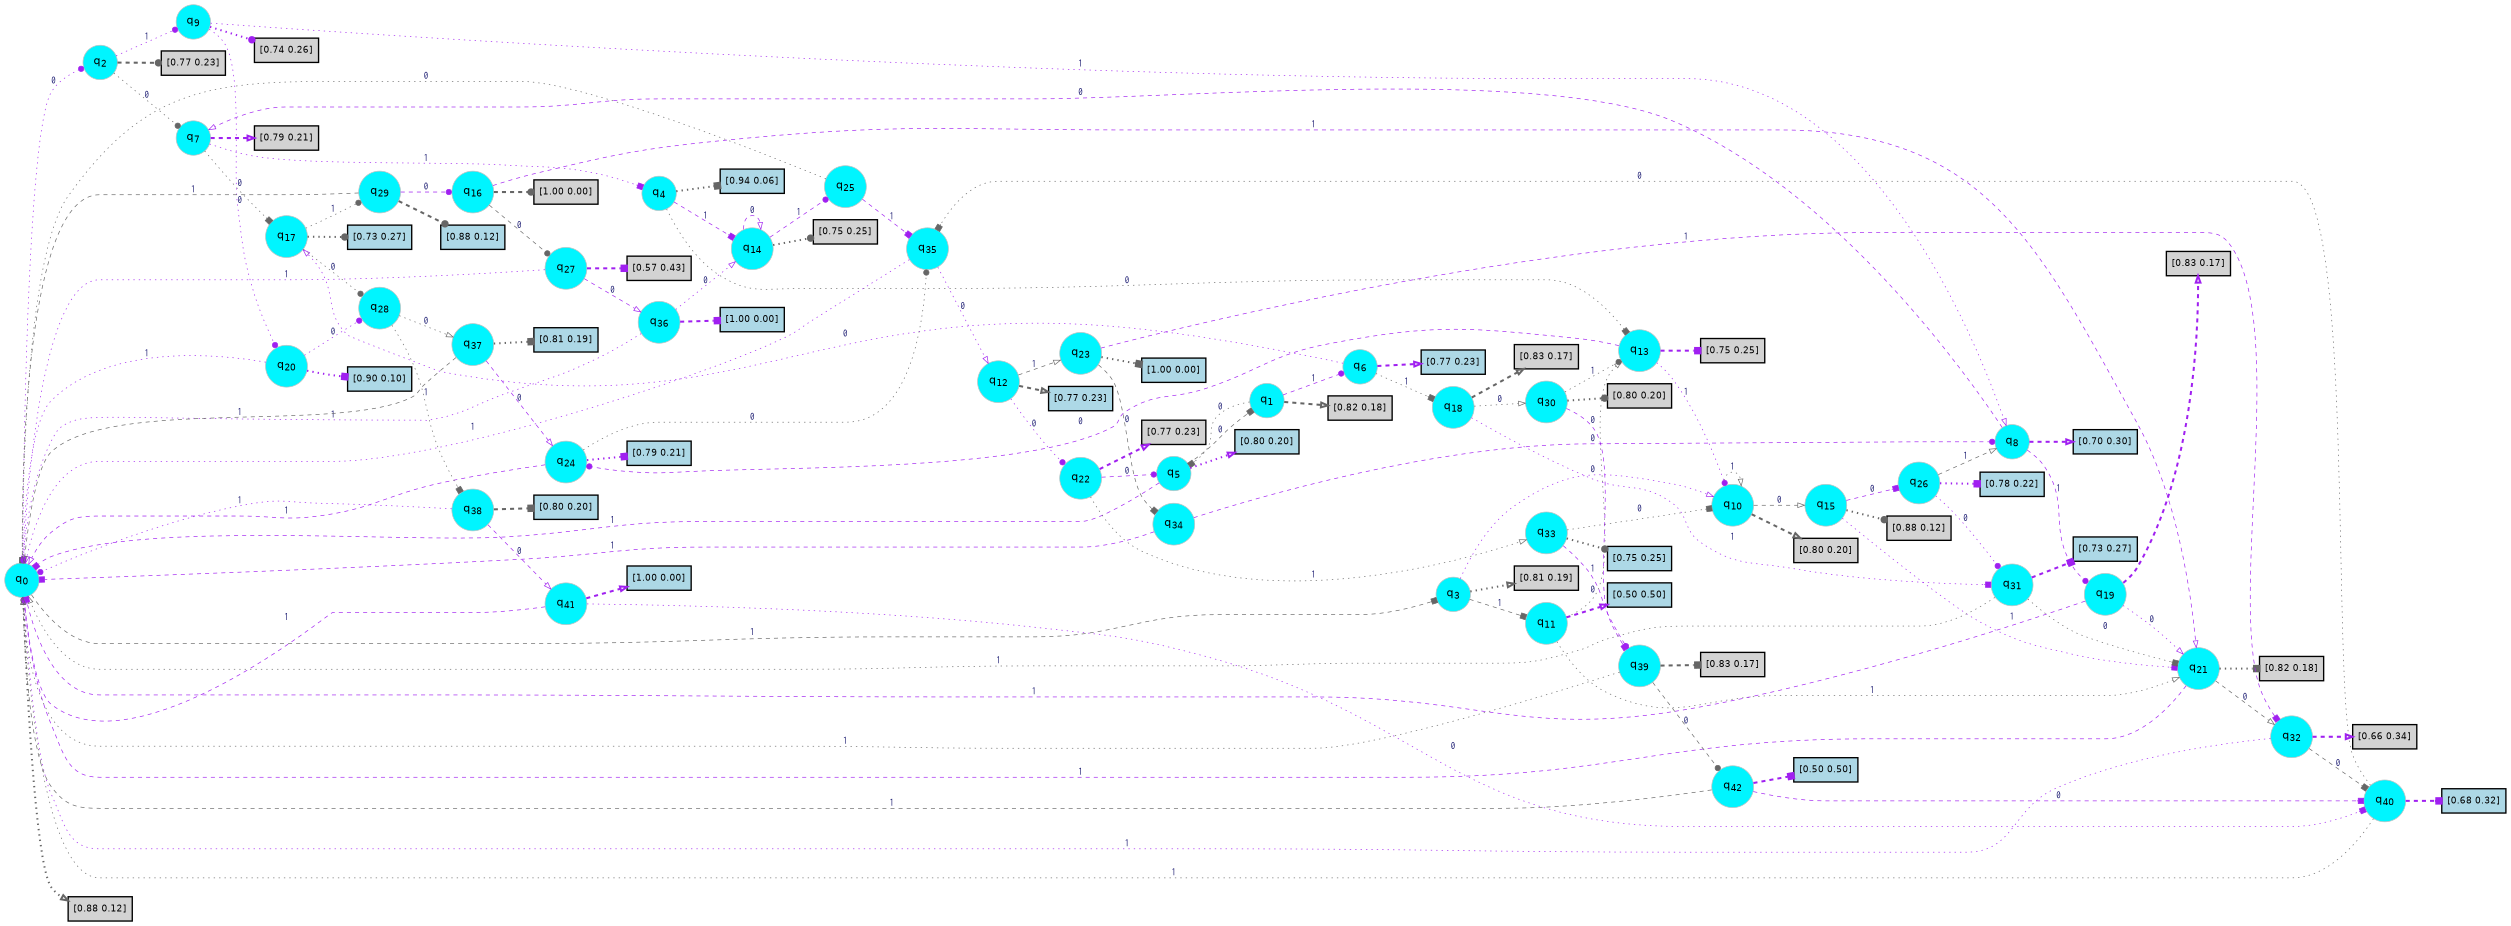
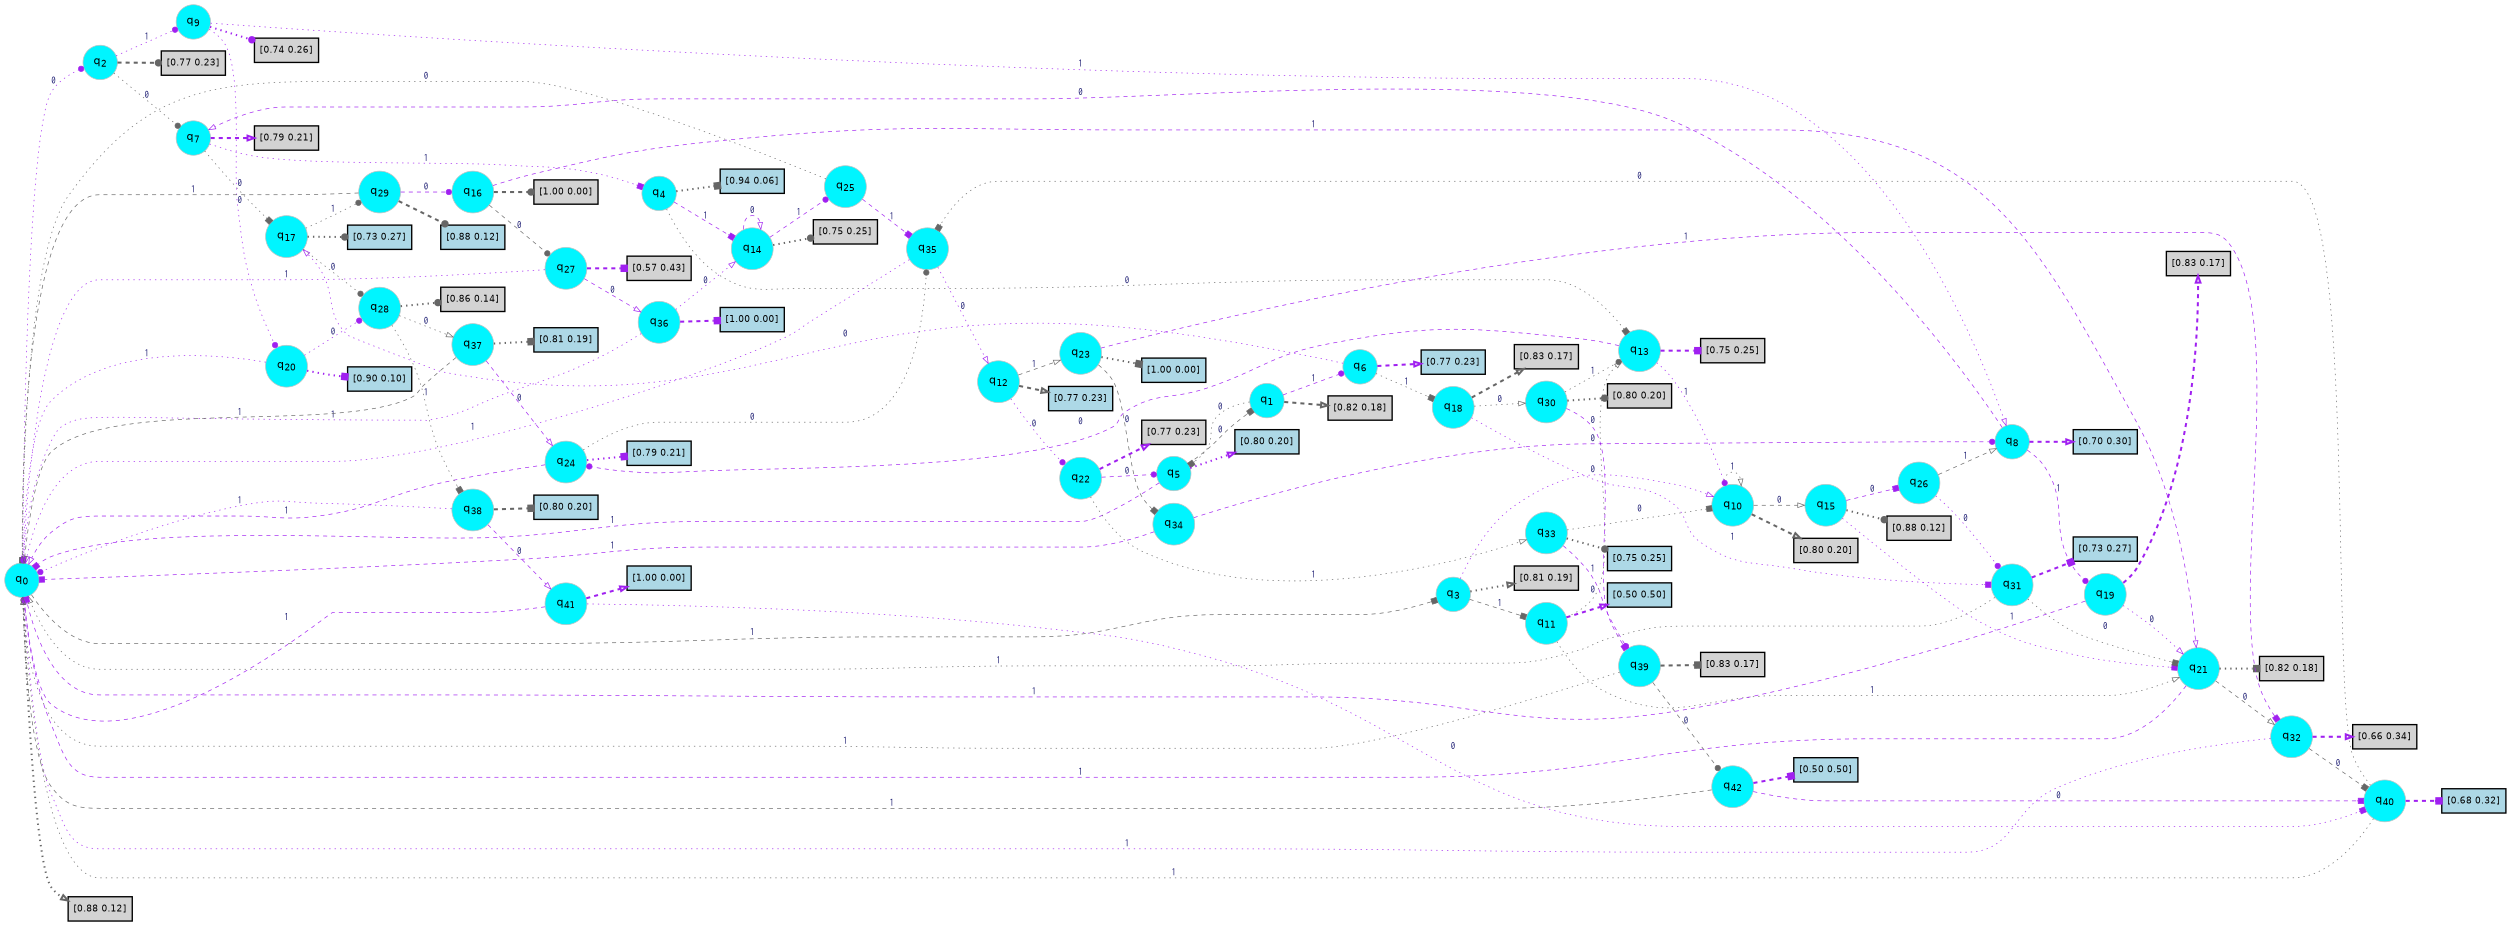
node "[0.86 0.14]": added
node "[0.78 0.22]": removed
